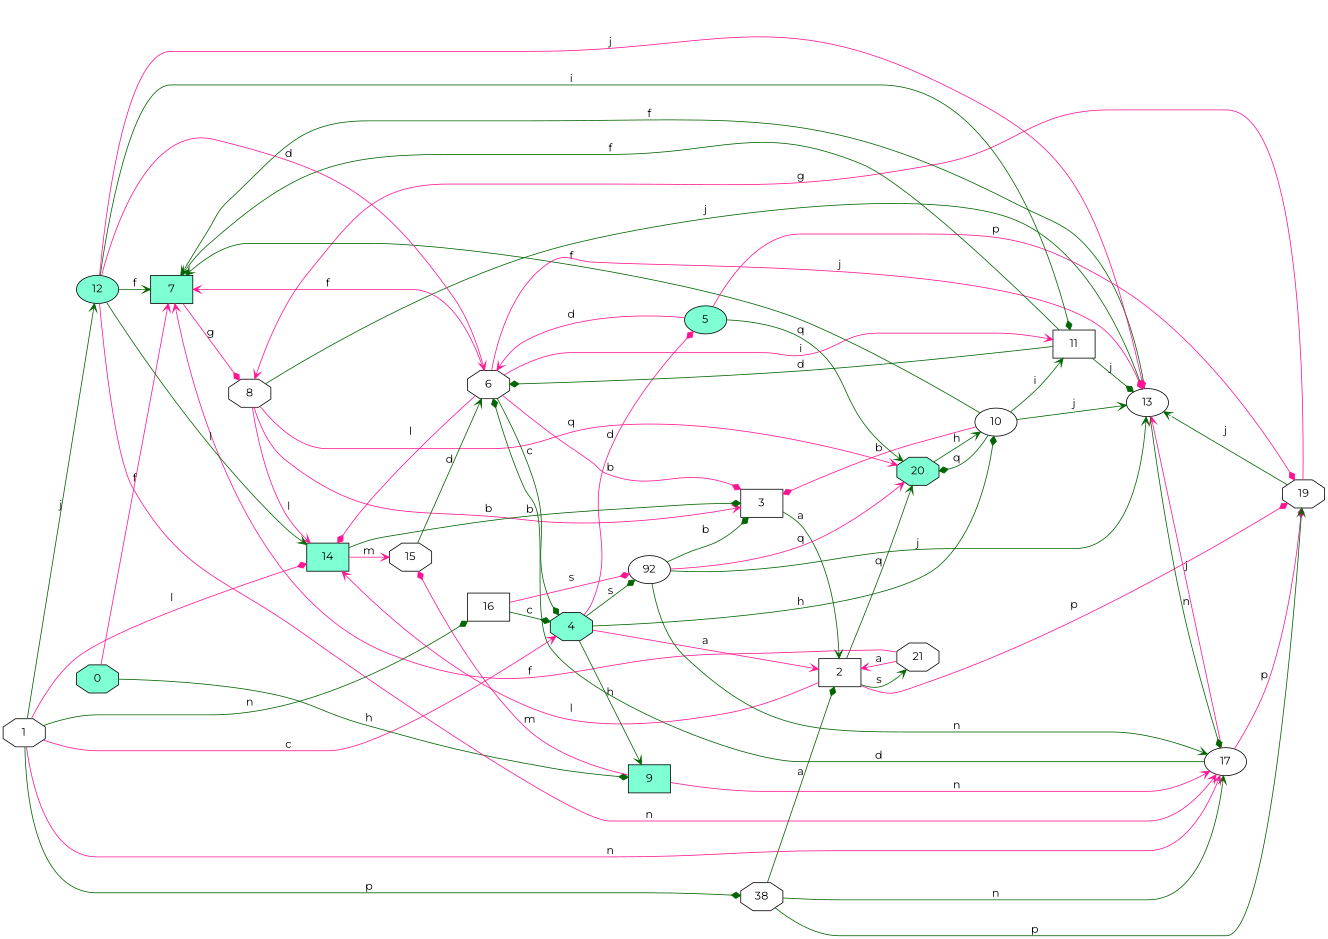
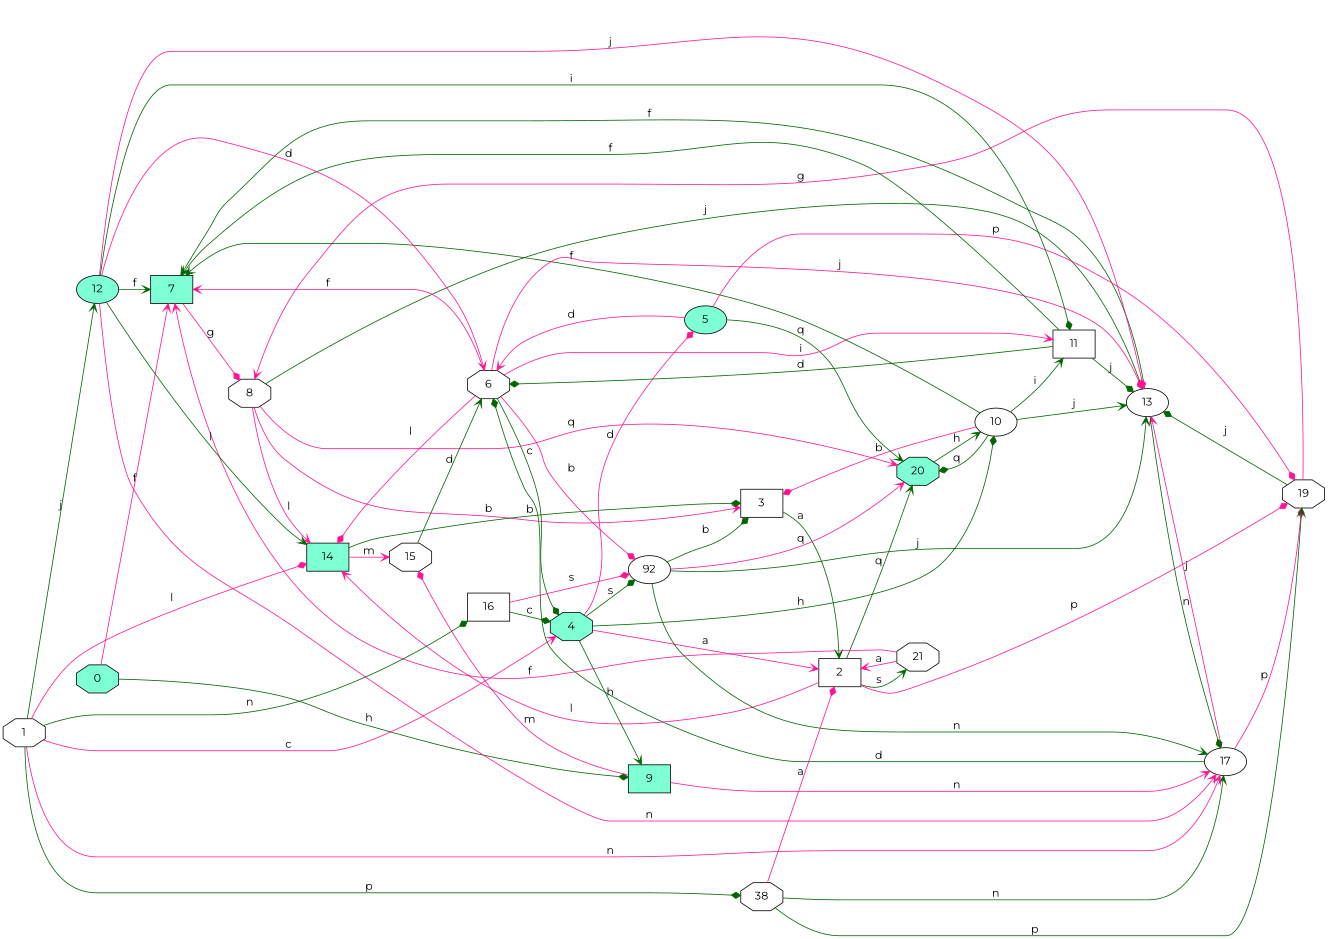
edge "19" -> "13": arrowhead vee -> diamond
edge "6" -> "3": now "6" -> "92"
edge "38" -> "2": color darkgreen -> deeppink
